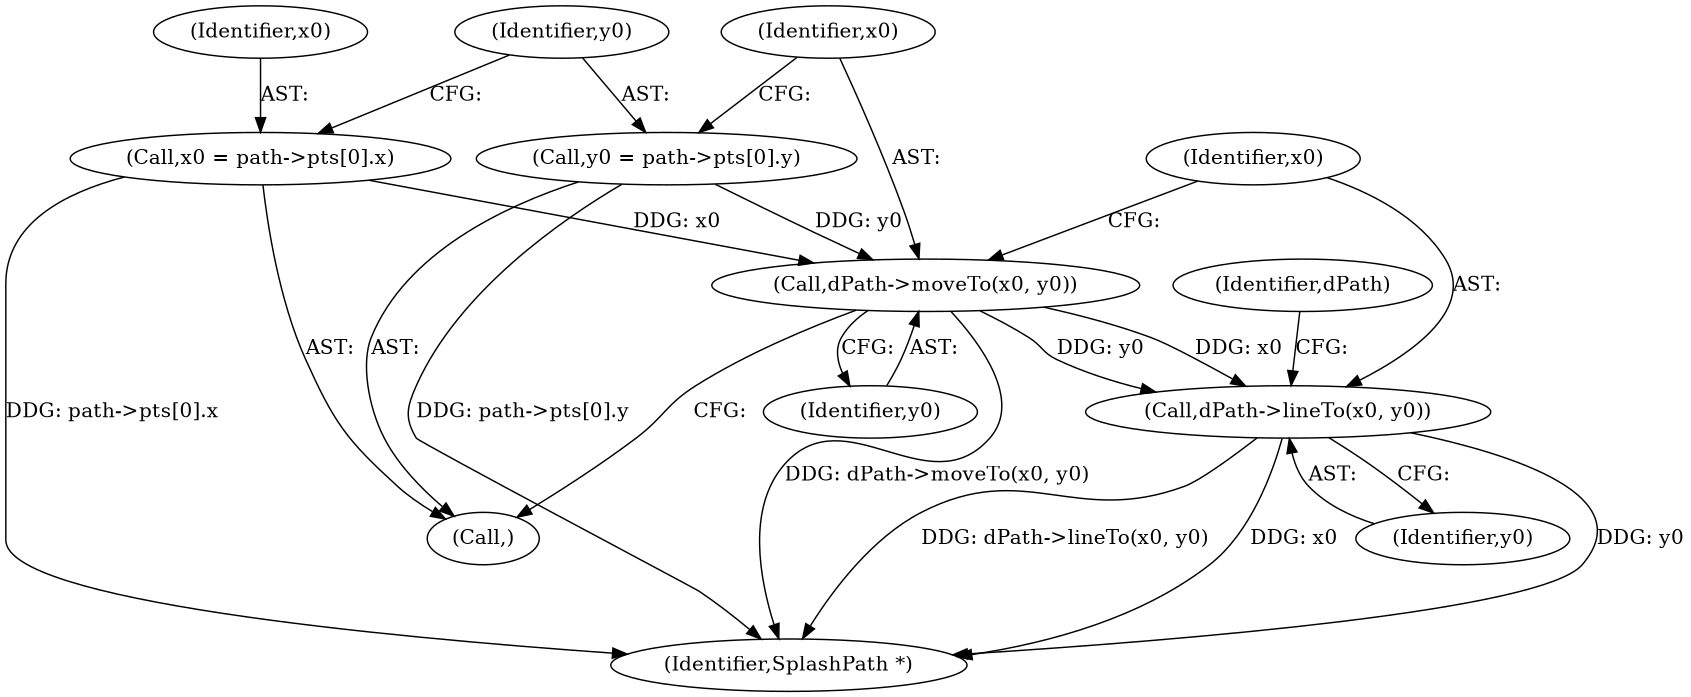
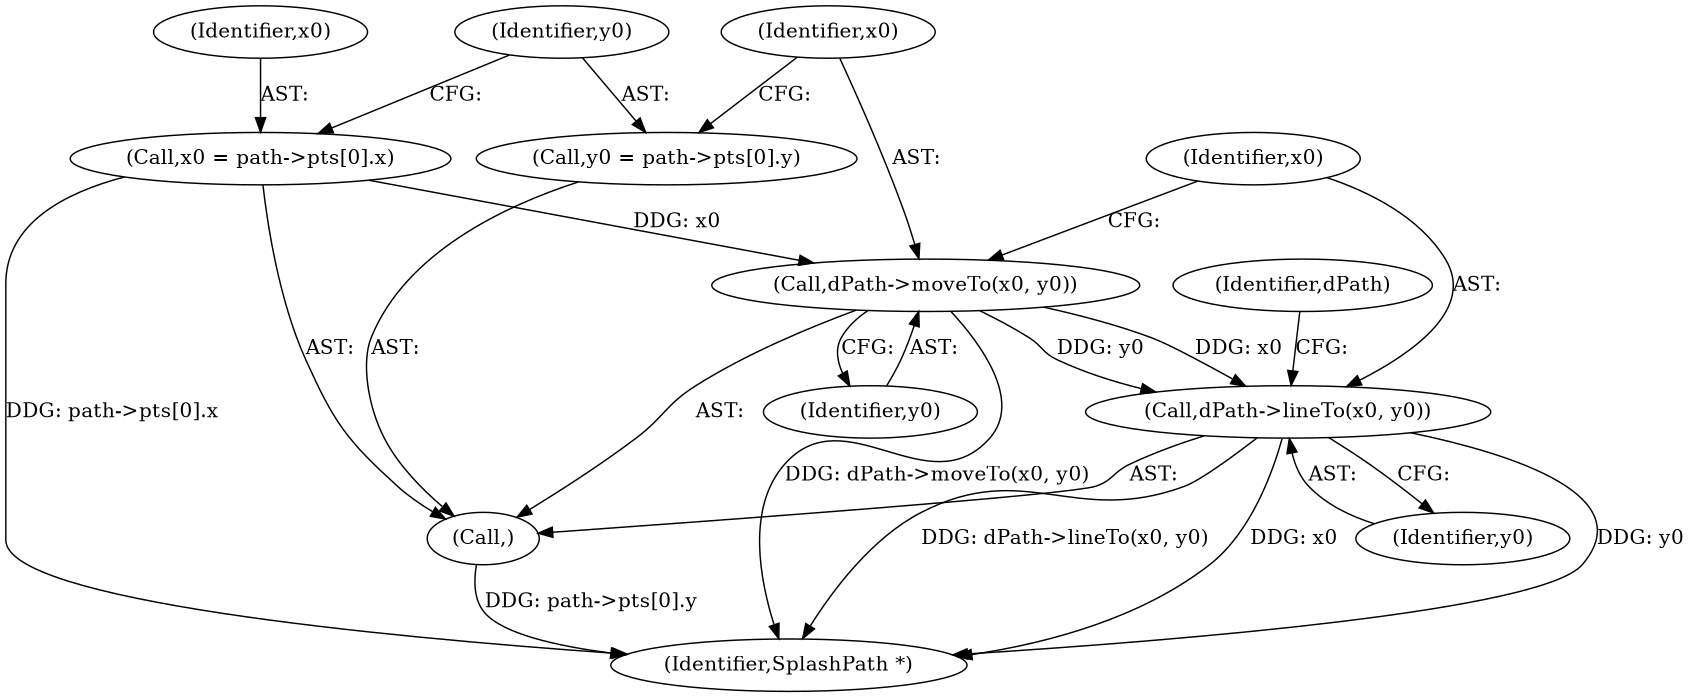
edge "(Call,y0 = path->pts[0].y)" -> "(Call,dPath->moveTo(x0, y0))": removed, label "DDG: y0"
edge "(Call,dPath->moveTo(x0, y0))" -> "(Call,)": label "CFG: " -> "AST: "
edge "(Call,y0 = path->pts[0].y)" -> "(Identifier,SplashPath *)": now "(Call,)" -> "(Identifier,SplashPath *)"
edge "(Call,dPath->lineTo(x0, y0))" -> "(Call,)": added, label "AST:"
